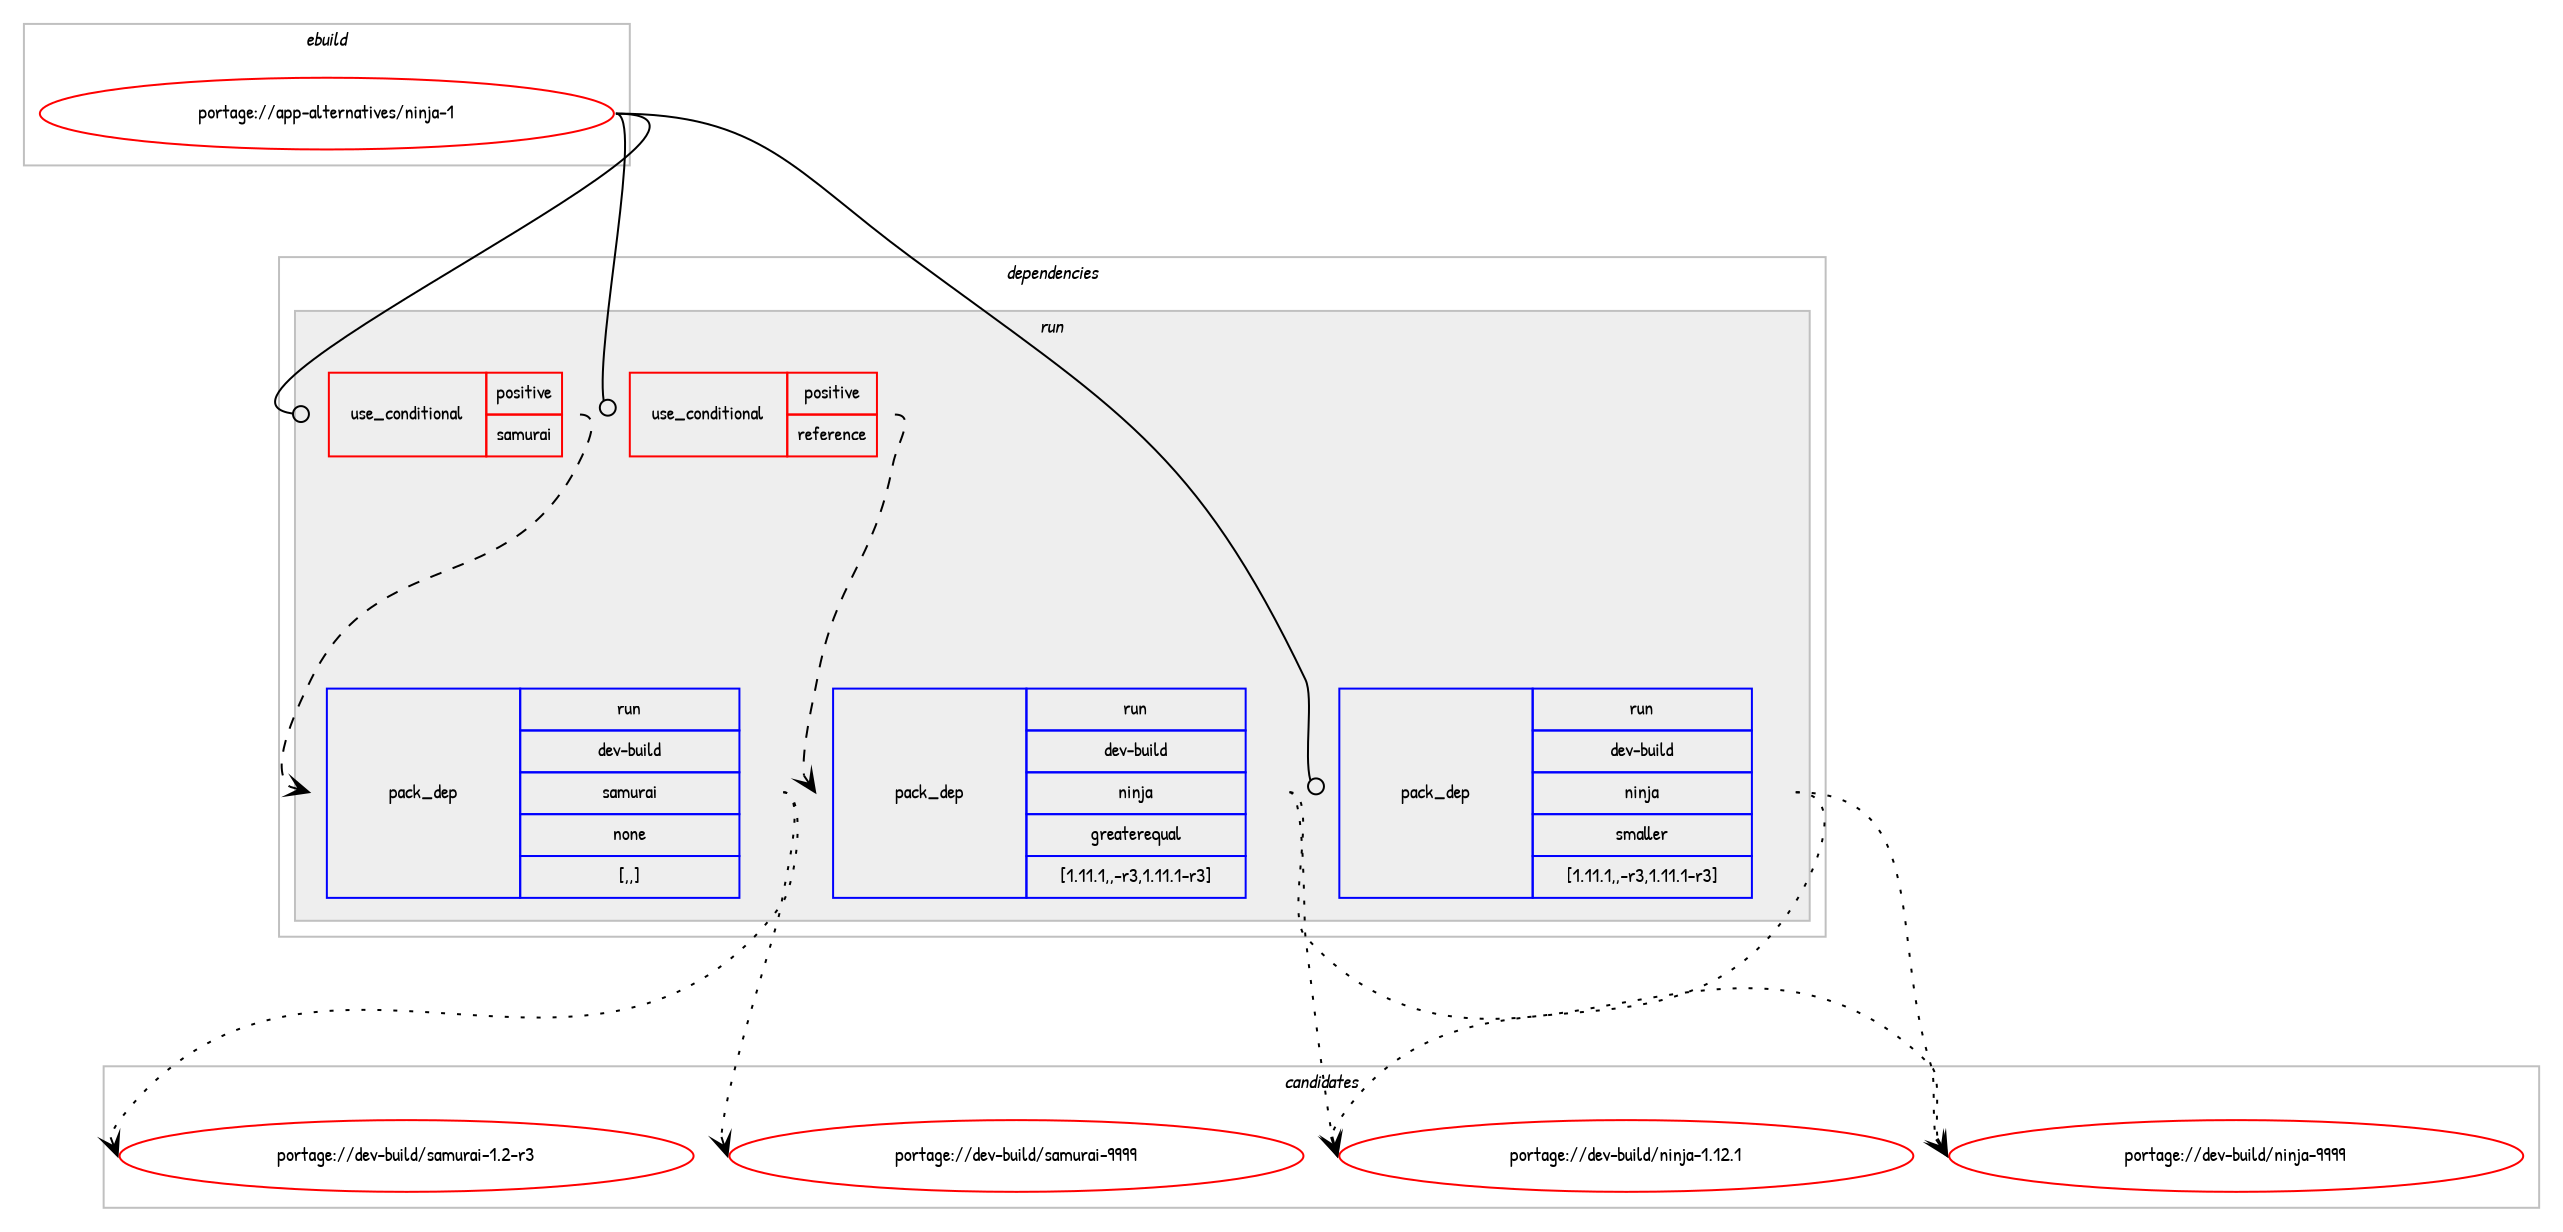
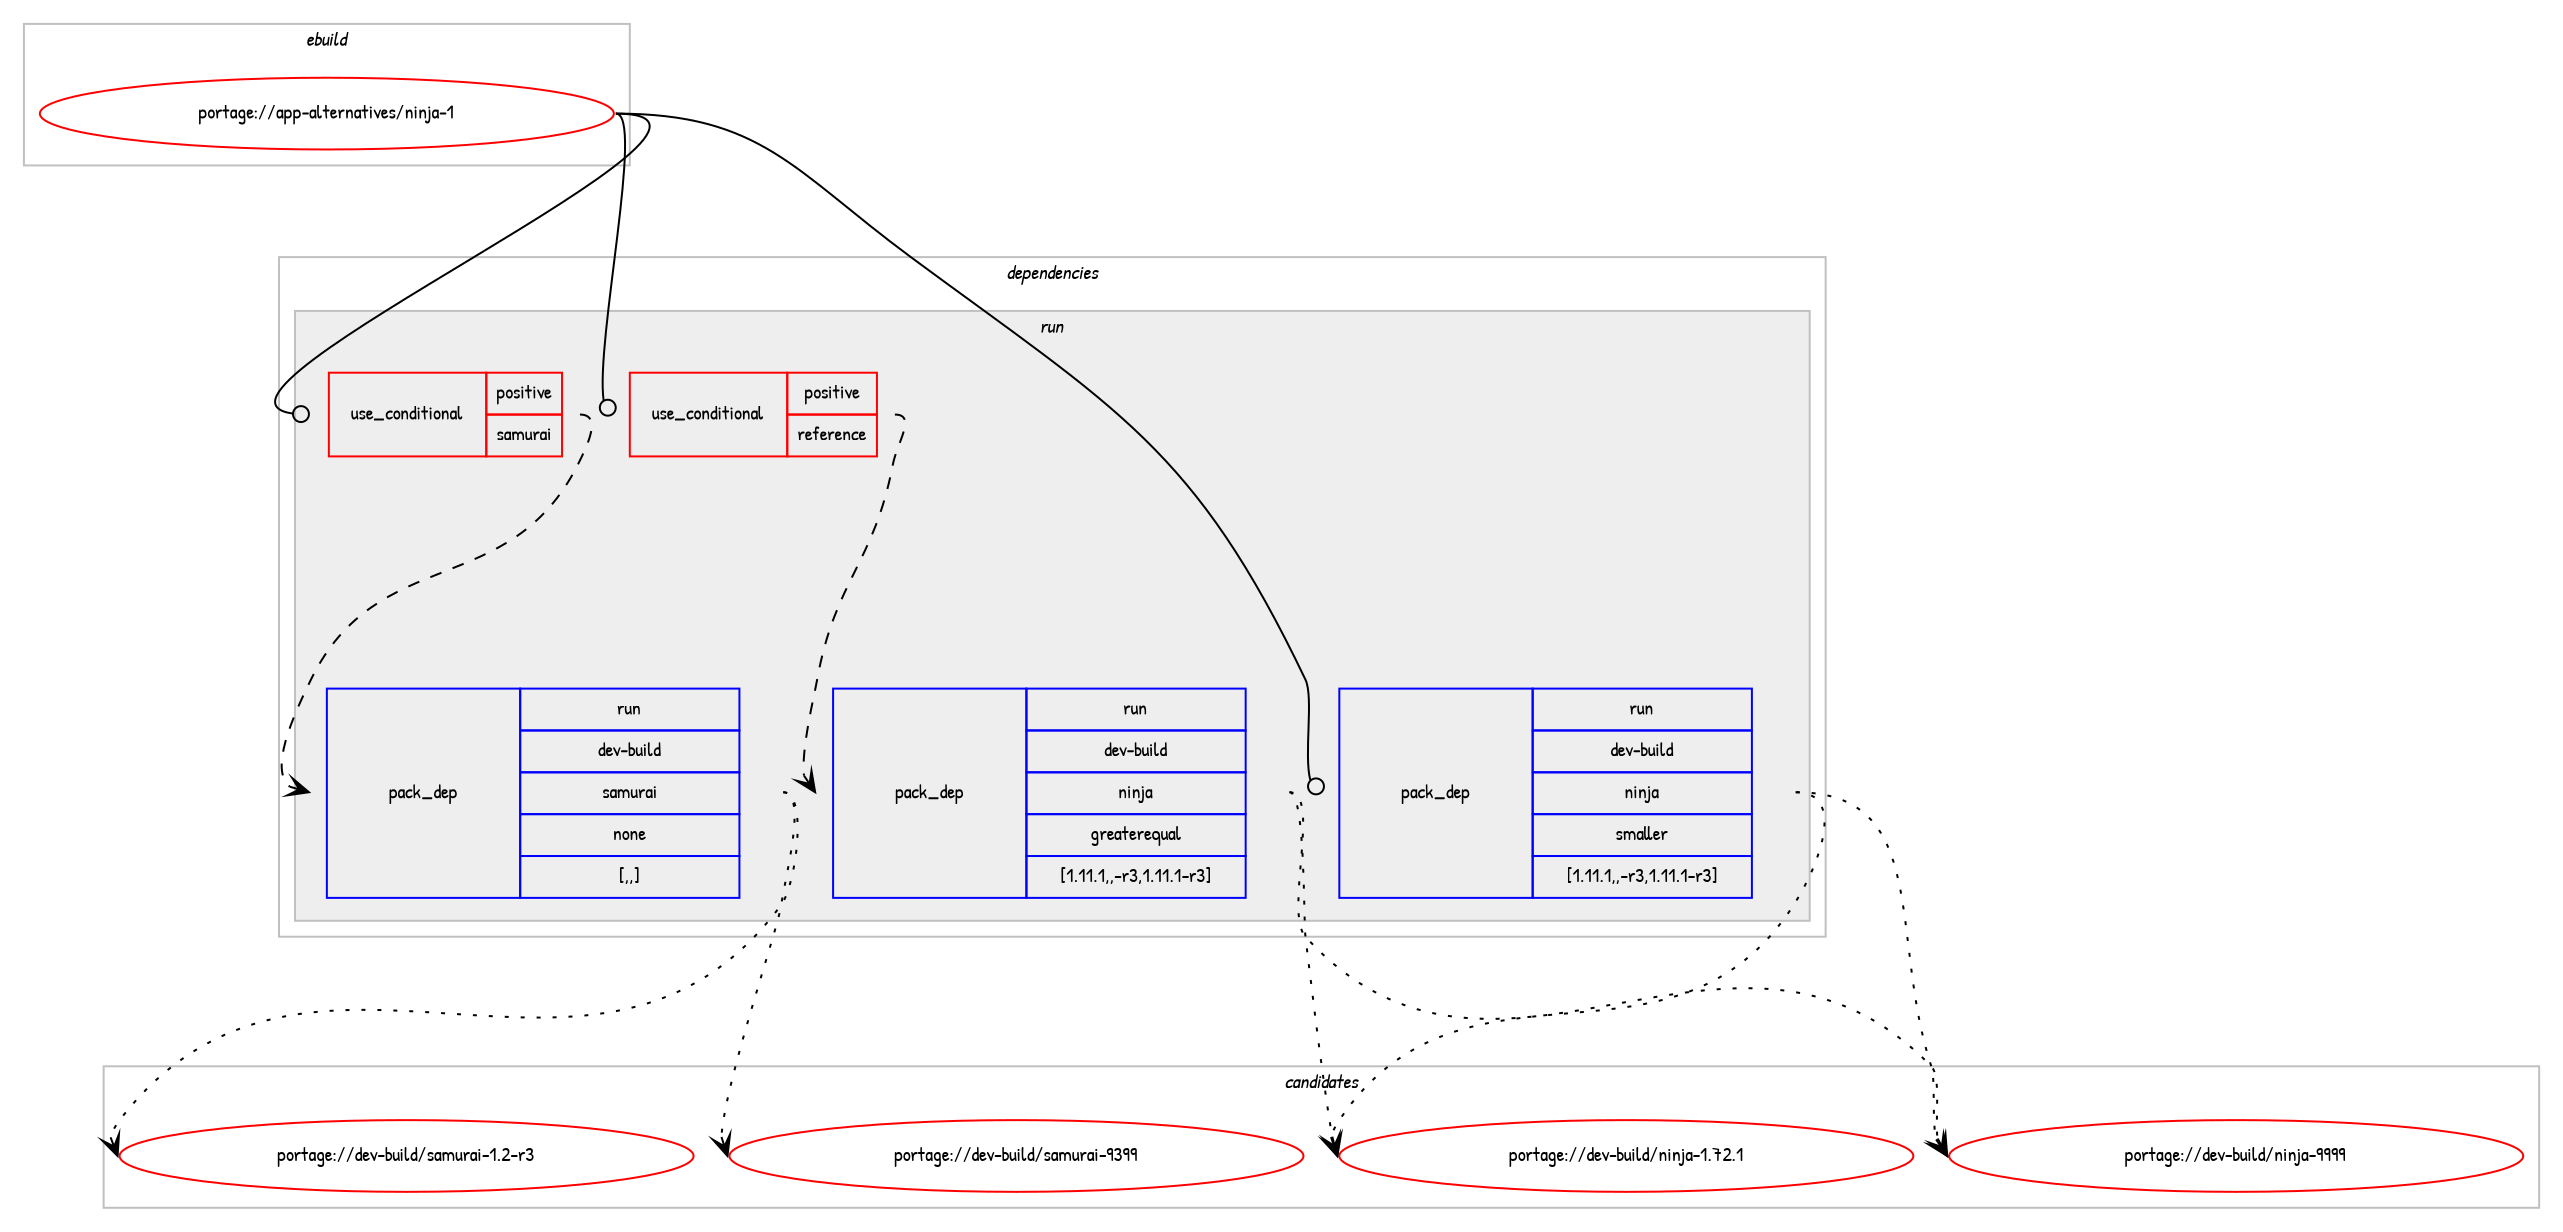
node "portage://dev-build/samurai-9999": label "portage://dev-build/samurai-9999" -> "portage://dev-build/samurai-9399"
node "portage://dev-build/ninja-1.12.1": label "portage://dev-build/ninja-1.12.1" -> "portage://dev-build/ninja-1.72.1"
